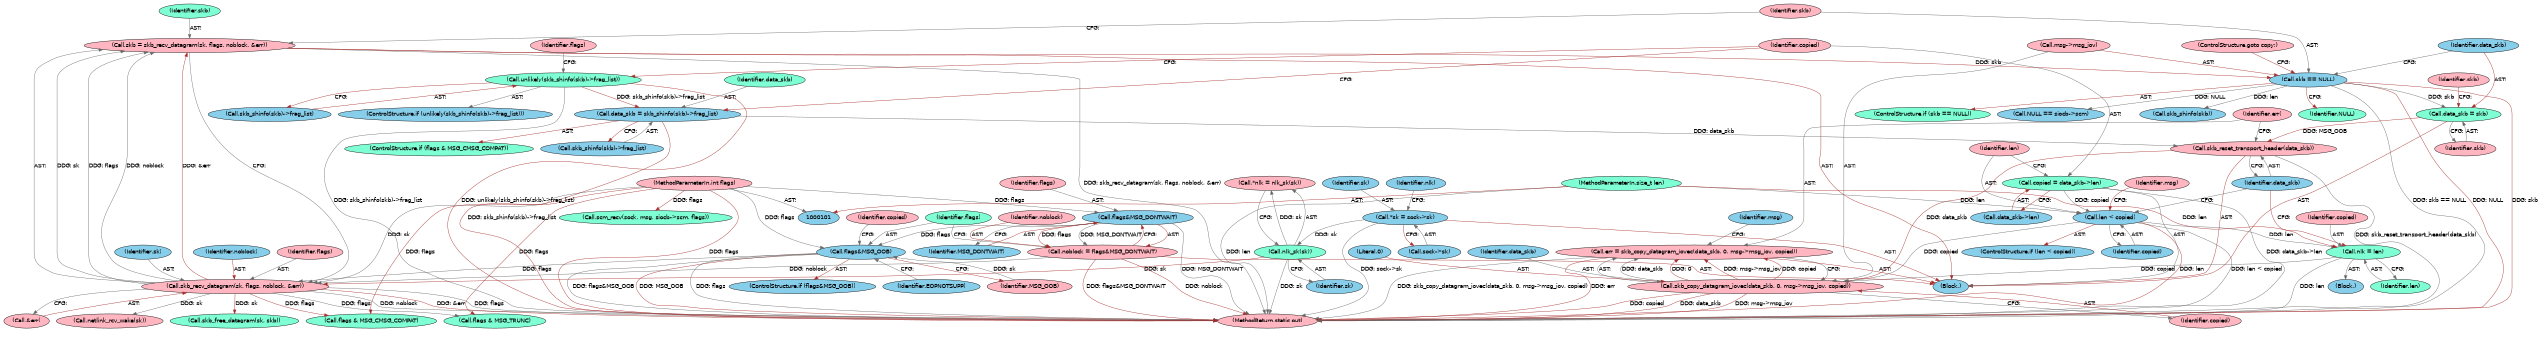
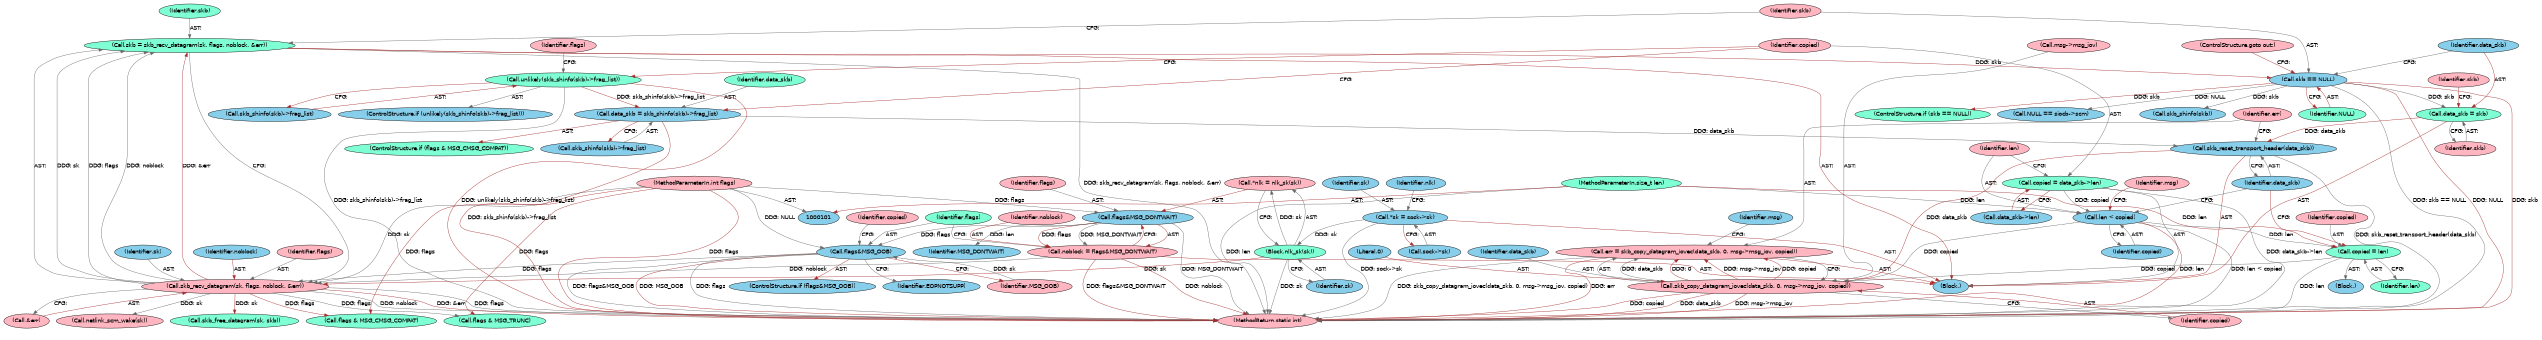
node "(Call,skb = skb_recv_datagram(sk, flags, noblock, &err))": fillcolor lightpink -> aquamarine
node "(ControlStructure,goto copy;)": label "(ControlStructure,goto copy;)" -> "(ControlStructure,goto out;)"
edge "(Call,msg->msg_iov)" -> "(Call,skb == NULL)": now "(Identifier,NULL)" -> "(Call,skb == NULL)"
edge "(Call,skb == NULL)" -> "(ControlStructure,if (skb == NULL))": label "AST: " -> "DDG: skb"
edge "(Call,skb == NULL)" -> "(Call,skb_shinfo(skb))": label "DDG: len" -> "DDG: skb"
edge "(Call,data_skb = skb)" -> "(Call,skb_reset_transport_header(data_skb))": label "DDG: MSG_OOB" -> "DDG: data_skb"
node "(Call,skb_reset_transport_header(data_skb))": fillcolor lightpink -> skyblue
node "(Call,scm_recv(sock, msg, siocb->scm, flags))": removed
edge "(MethodParameterIn,int flags)" -> "(Call,flags&MSG_OOB)": label "DDG: flags" -> "DDG: NULL"
edge "(Identifier,MSG_DONTWAIT)" -> "(Call,flags&MSG_DONTWAIT)": now "(Call,*nlk = nlk_sk(sk))" -> "(Call,flags&MSG_DONTWAIT)"
edge "(Call,flags&MSG_DONTWAIT)" -> "(Identifier,MSG_DONTWAIT)": label "CFG: " -> "DDG: len"
node "(Call,nlk_sk(sk))": label "(Call,nlk_sk(sk))" -> "(Block,nlk_sk(sk))"
node "(ControlStructure,if (len < copied))": removed
node "(Call,nlk = len)": label "(Call,nlk = len)" -> "(Call,copied = len)"
edge "(Identifier,EOPNOTSUPP)" -> "(Call,flags&MSG_OOB)": reversed
node "(Call,netlink_rcv_wake(sk))": label "(Call,netlink_rcv_wake(sk))" -> "(Call,netlink_scm_wake(sk))"
node "(MethodReturn,static out)": label "(MethodReturn,static out)" -> "(MethodReturn,static int)"
